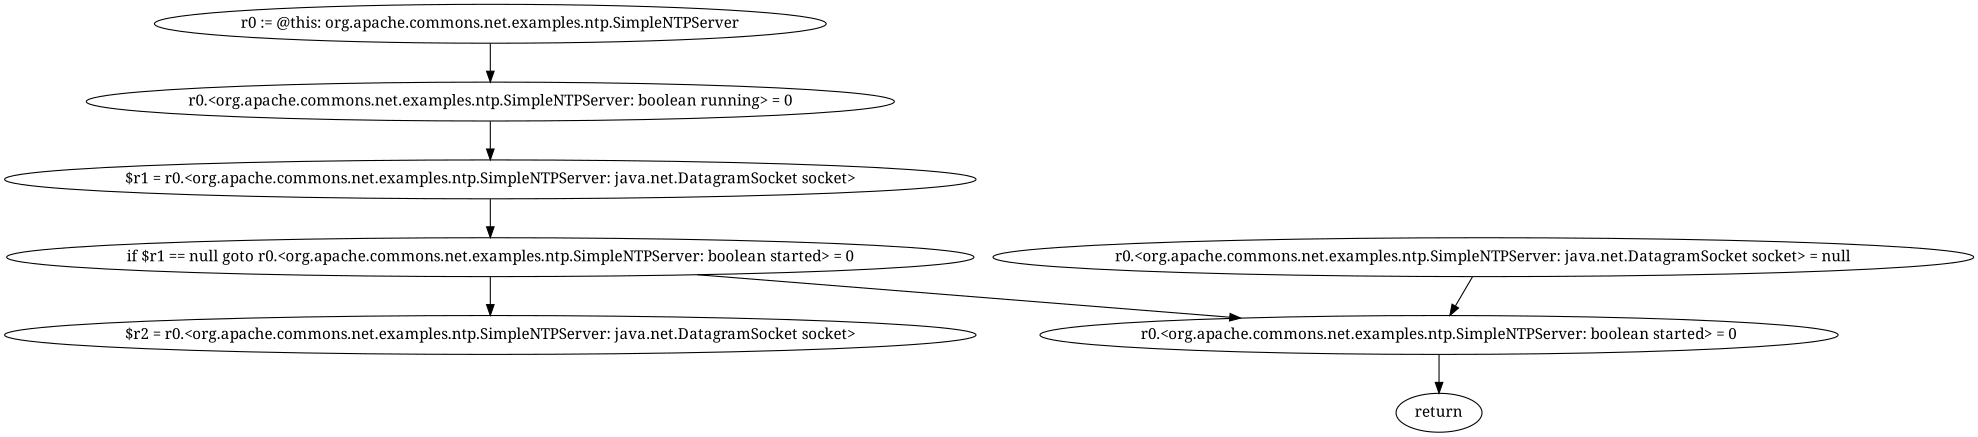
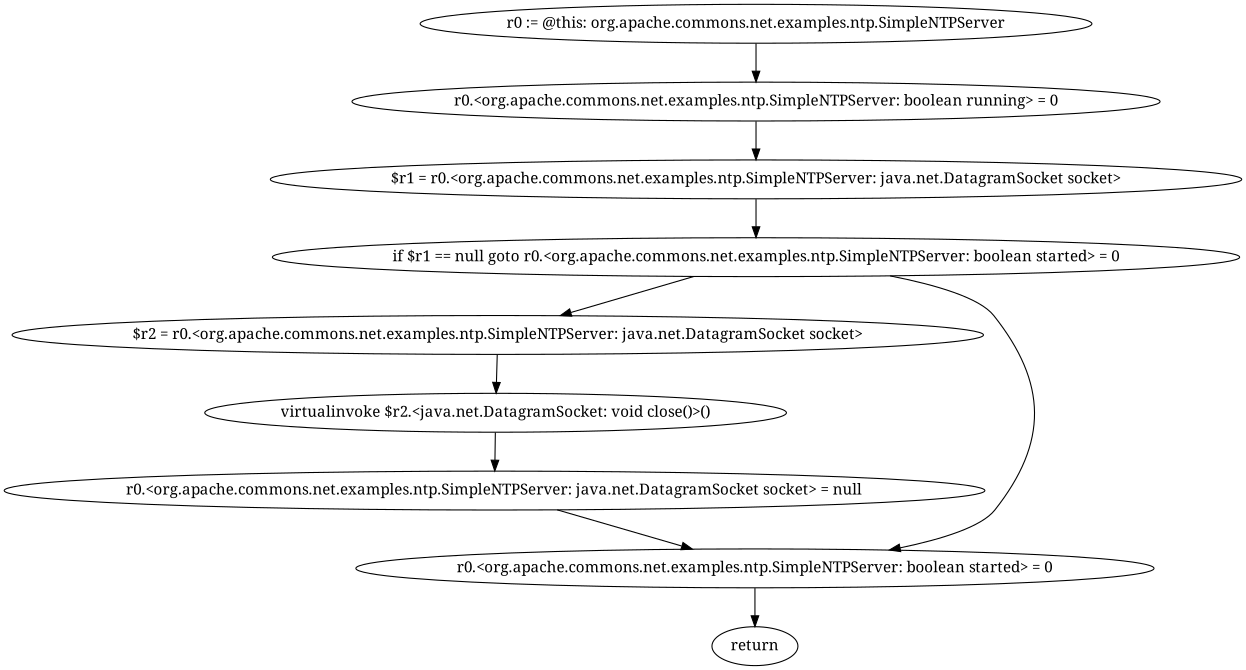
node "virtualinvoke $r2.<java.net.DatagramSocket: void close()>()": added
